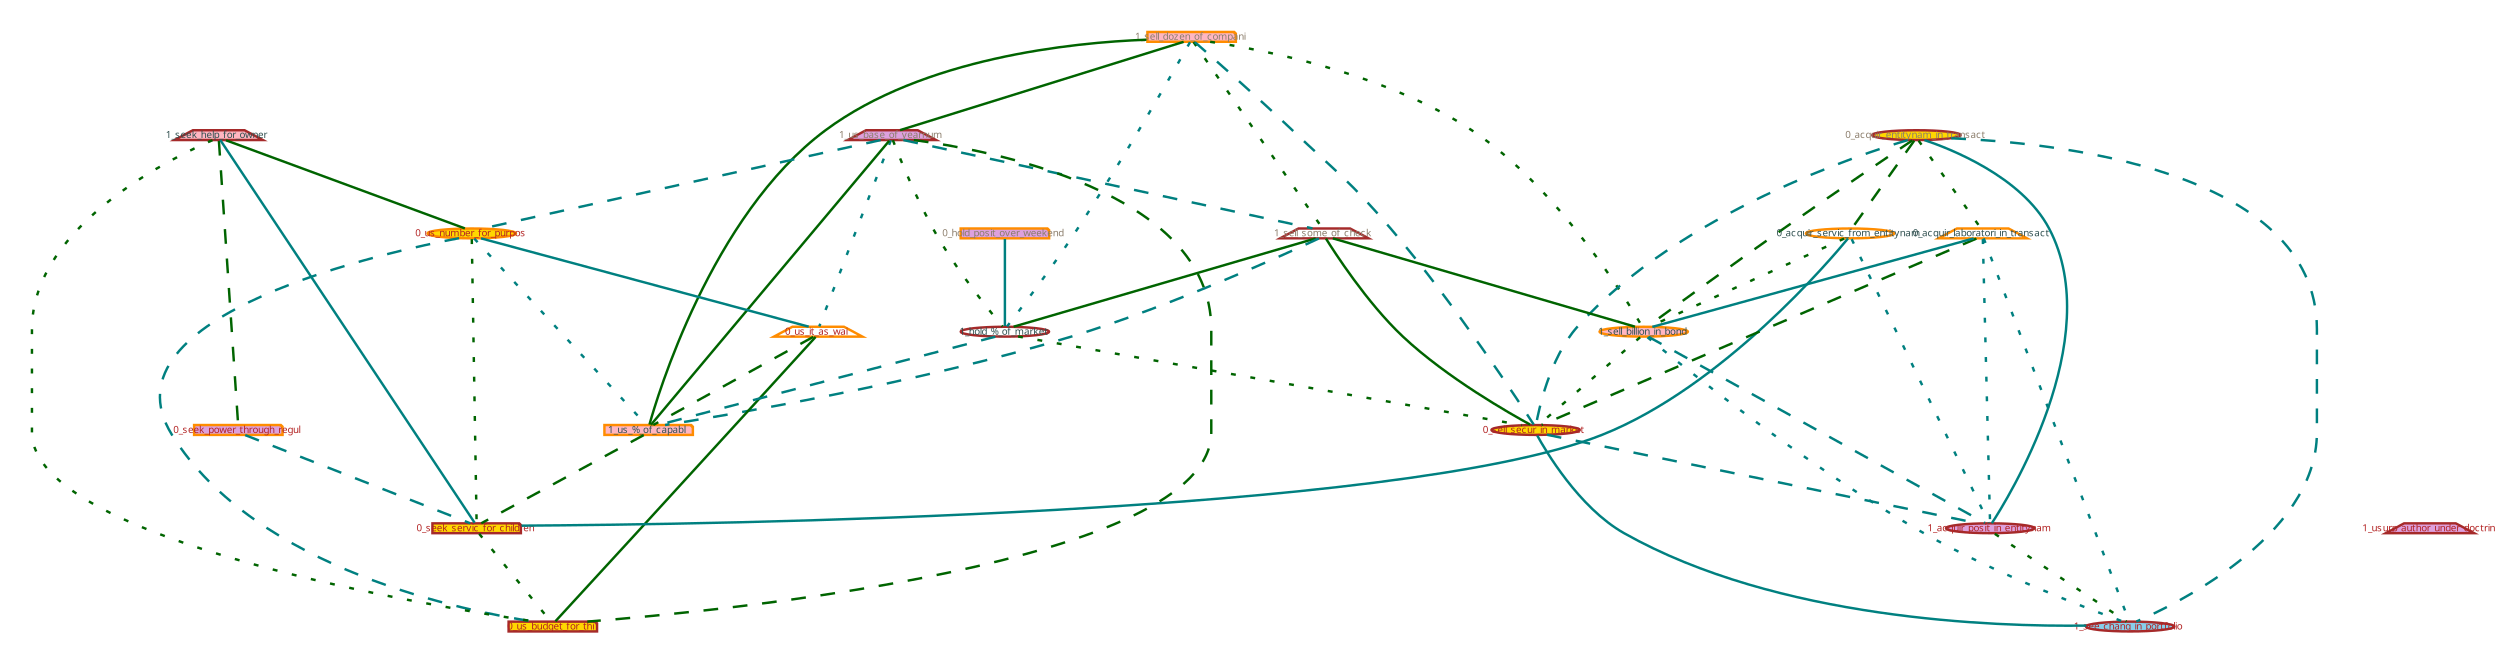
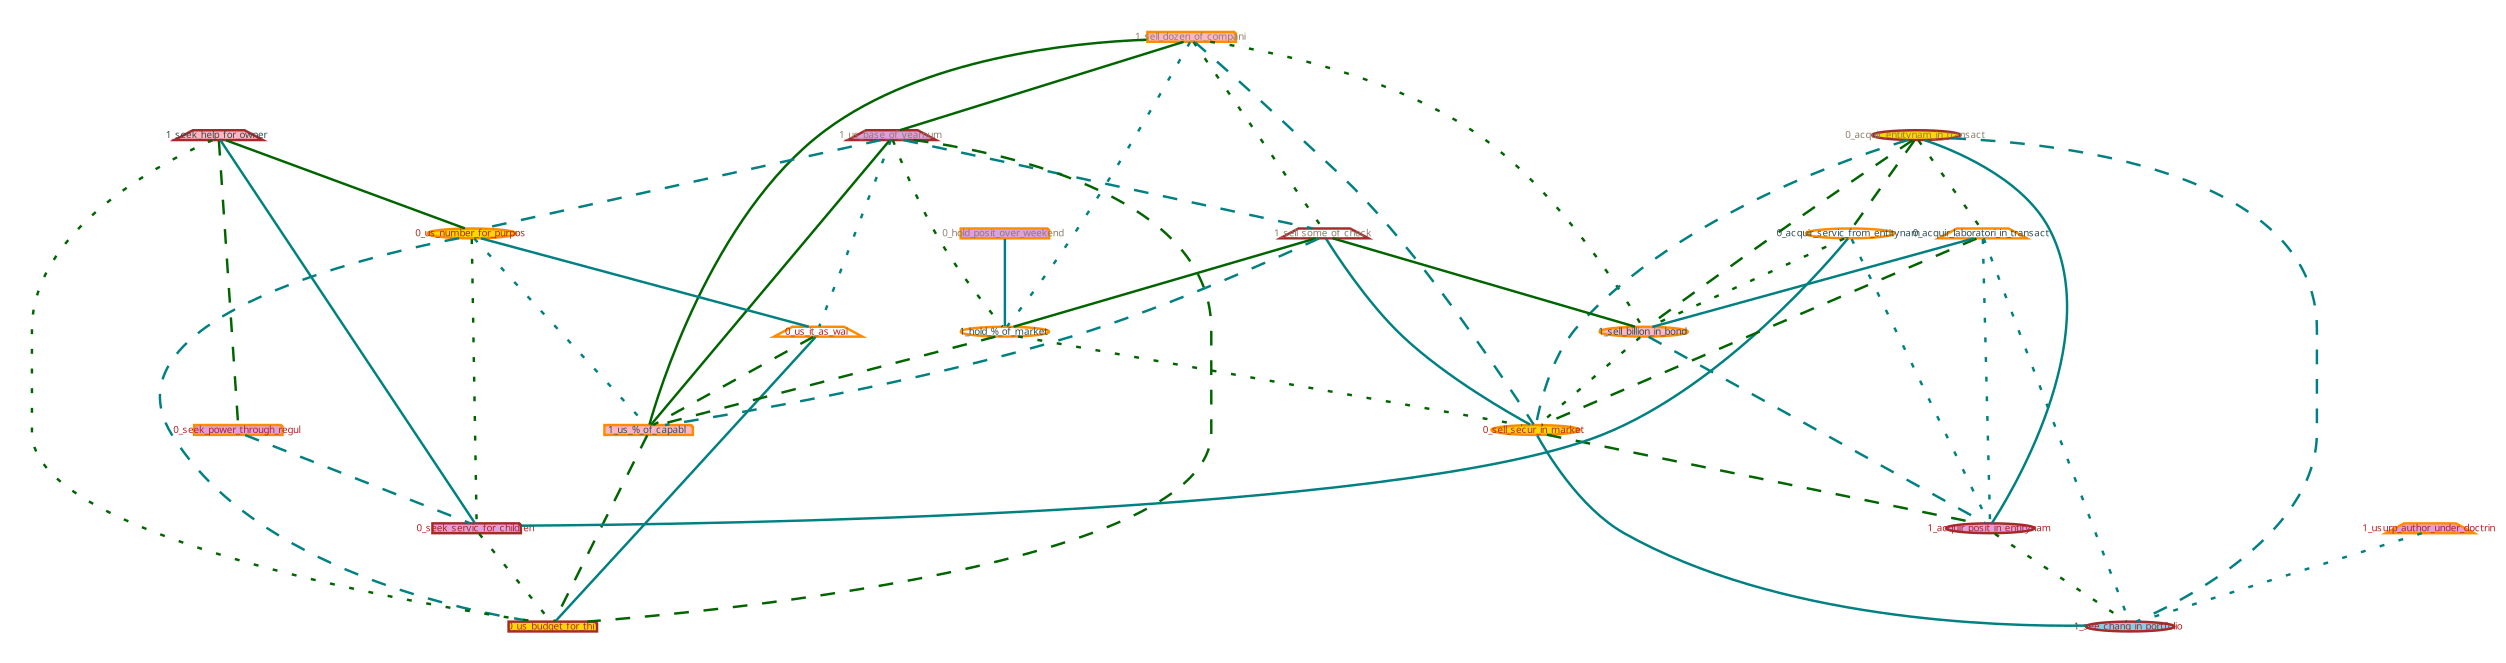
node "1_hold_%_of_market": color brown -> darkorange
edge "1_sell_some_of_check" -- "0_sell_secur_in_market": color darkgreen -> teal
edge "1_hold_%_of_market" -- "1_us_%_of_capabl": color teal -> darkgreen
node "0_sell_secur_in_market": color brown -> darkorange
edge "1_us_%_of_capabl" -- "0_seek_servic_for_children": now "1_us_%_of_capabl" -- "0_us_budget_for_thi"
edge "0_us_it_as_wai" -- "0_us_budget_for_thi": color darkgreen -> teal
edge "0_sell_secur_in_market" -- "1_acquir_posit_in_entitynam": color teal -> darkgreen
edge "1_sell_billion_in_bond" -- "1_see_chang_in_portfolio": now "1_usurp_author_under_doctrin" -- "1_see_chang_in_portfolio"
node "0_seek_servic_for_children": fillcolor gold -> plum
node "1_usurp_author_under_doctrin": color brown -> darkorange
